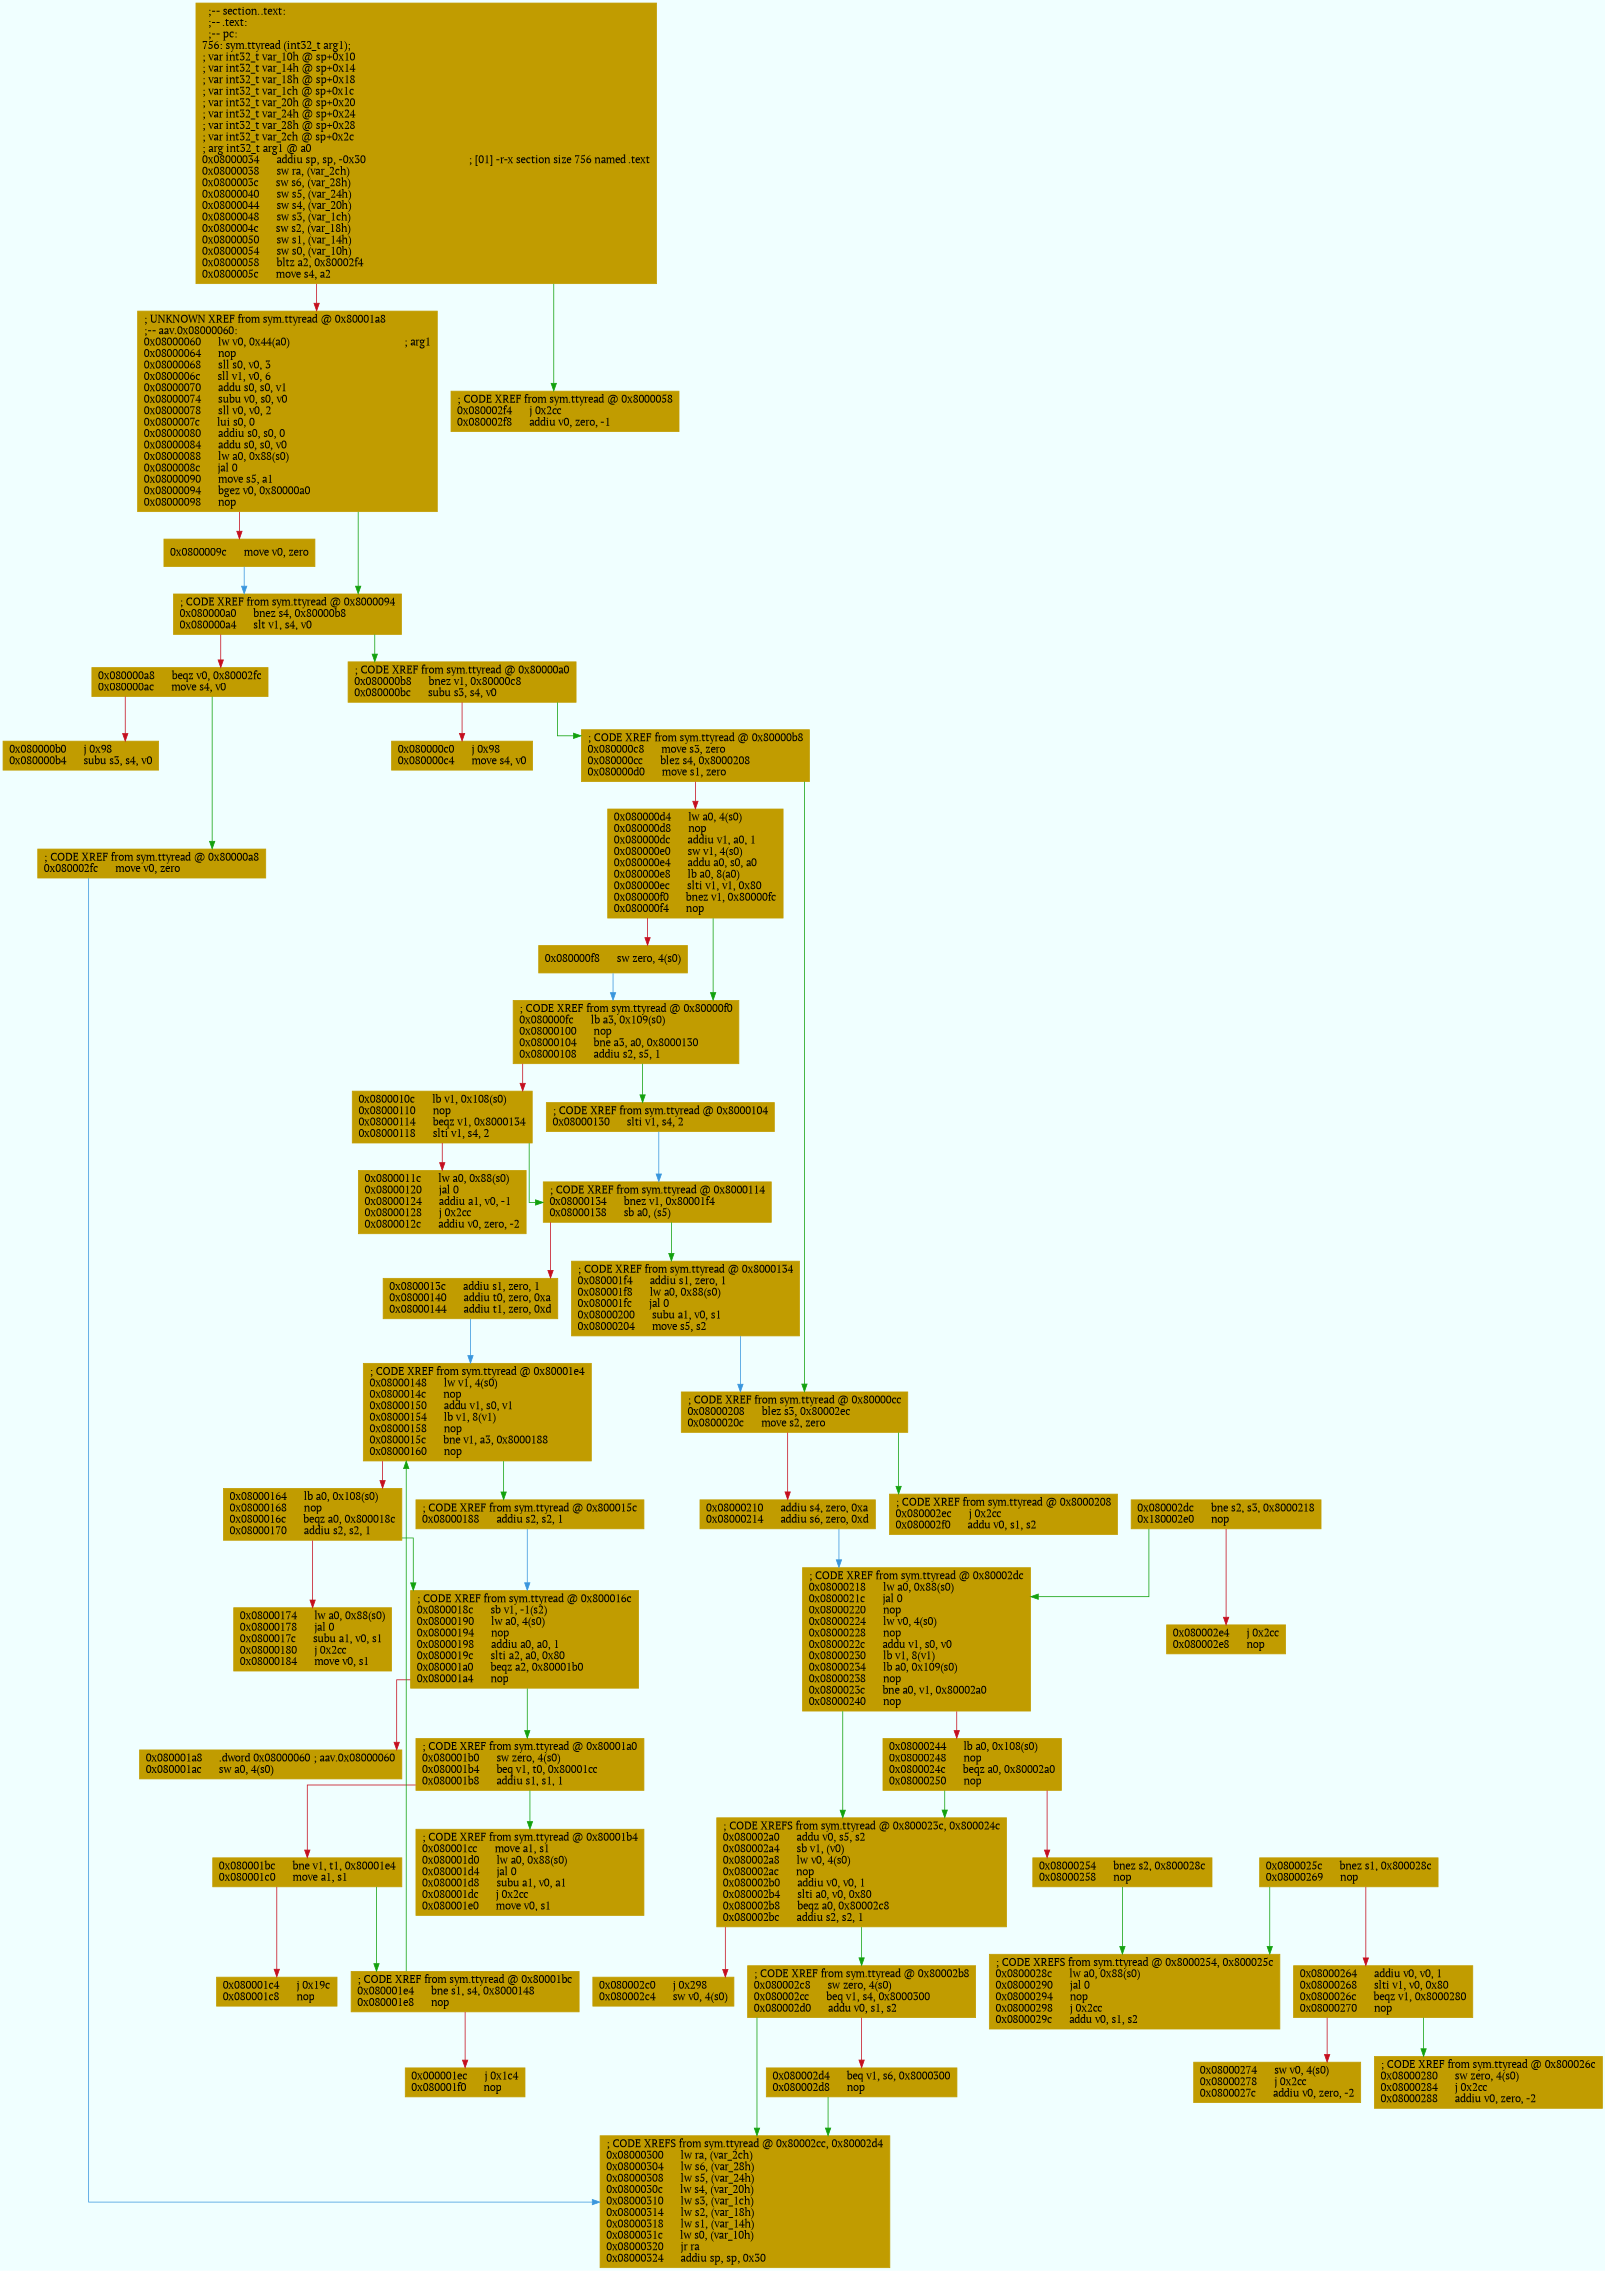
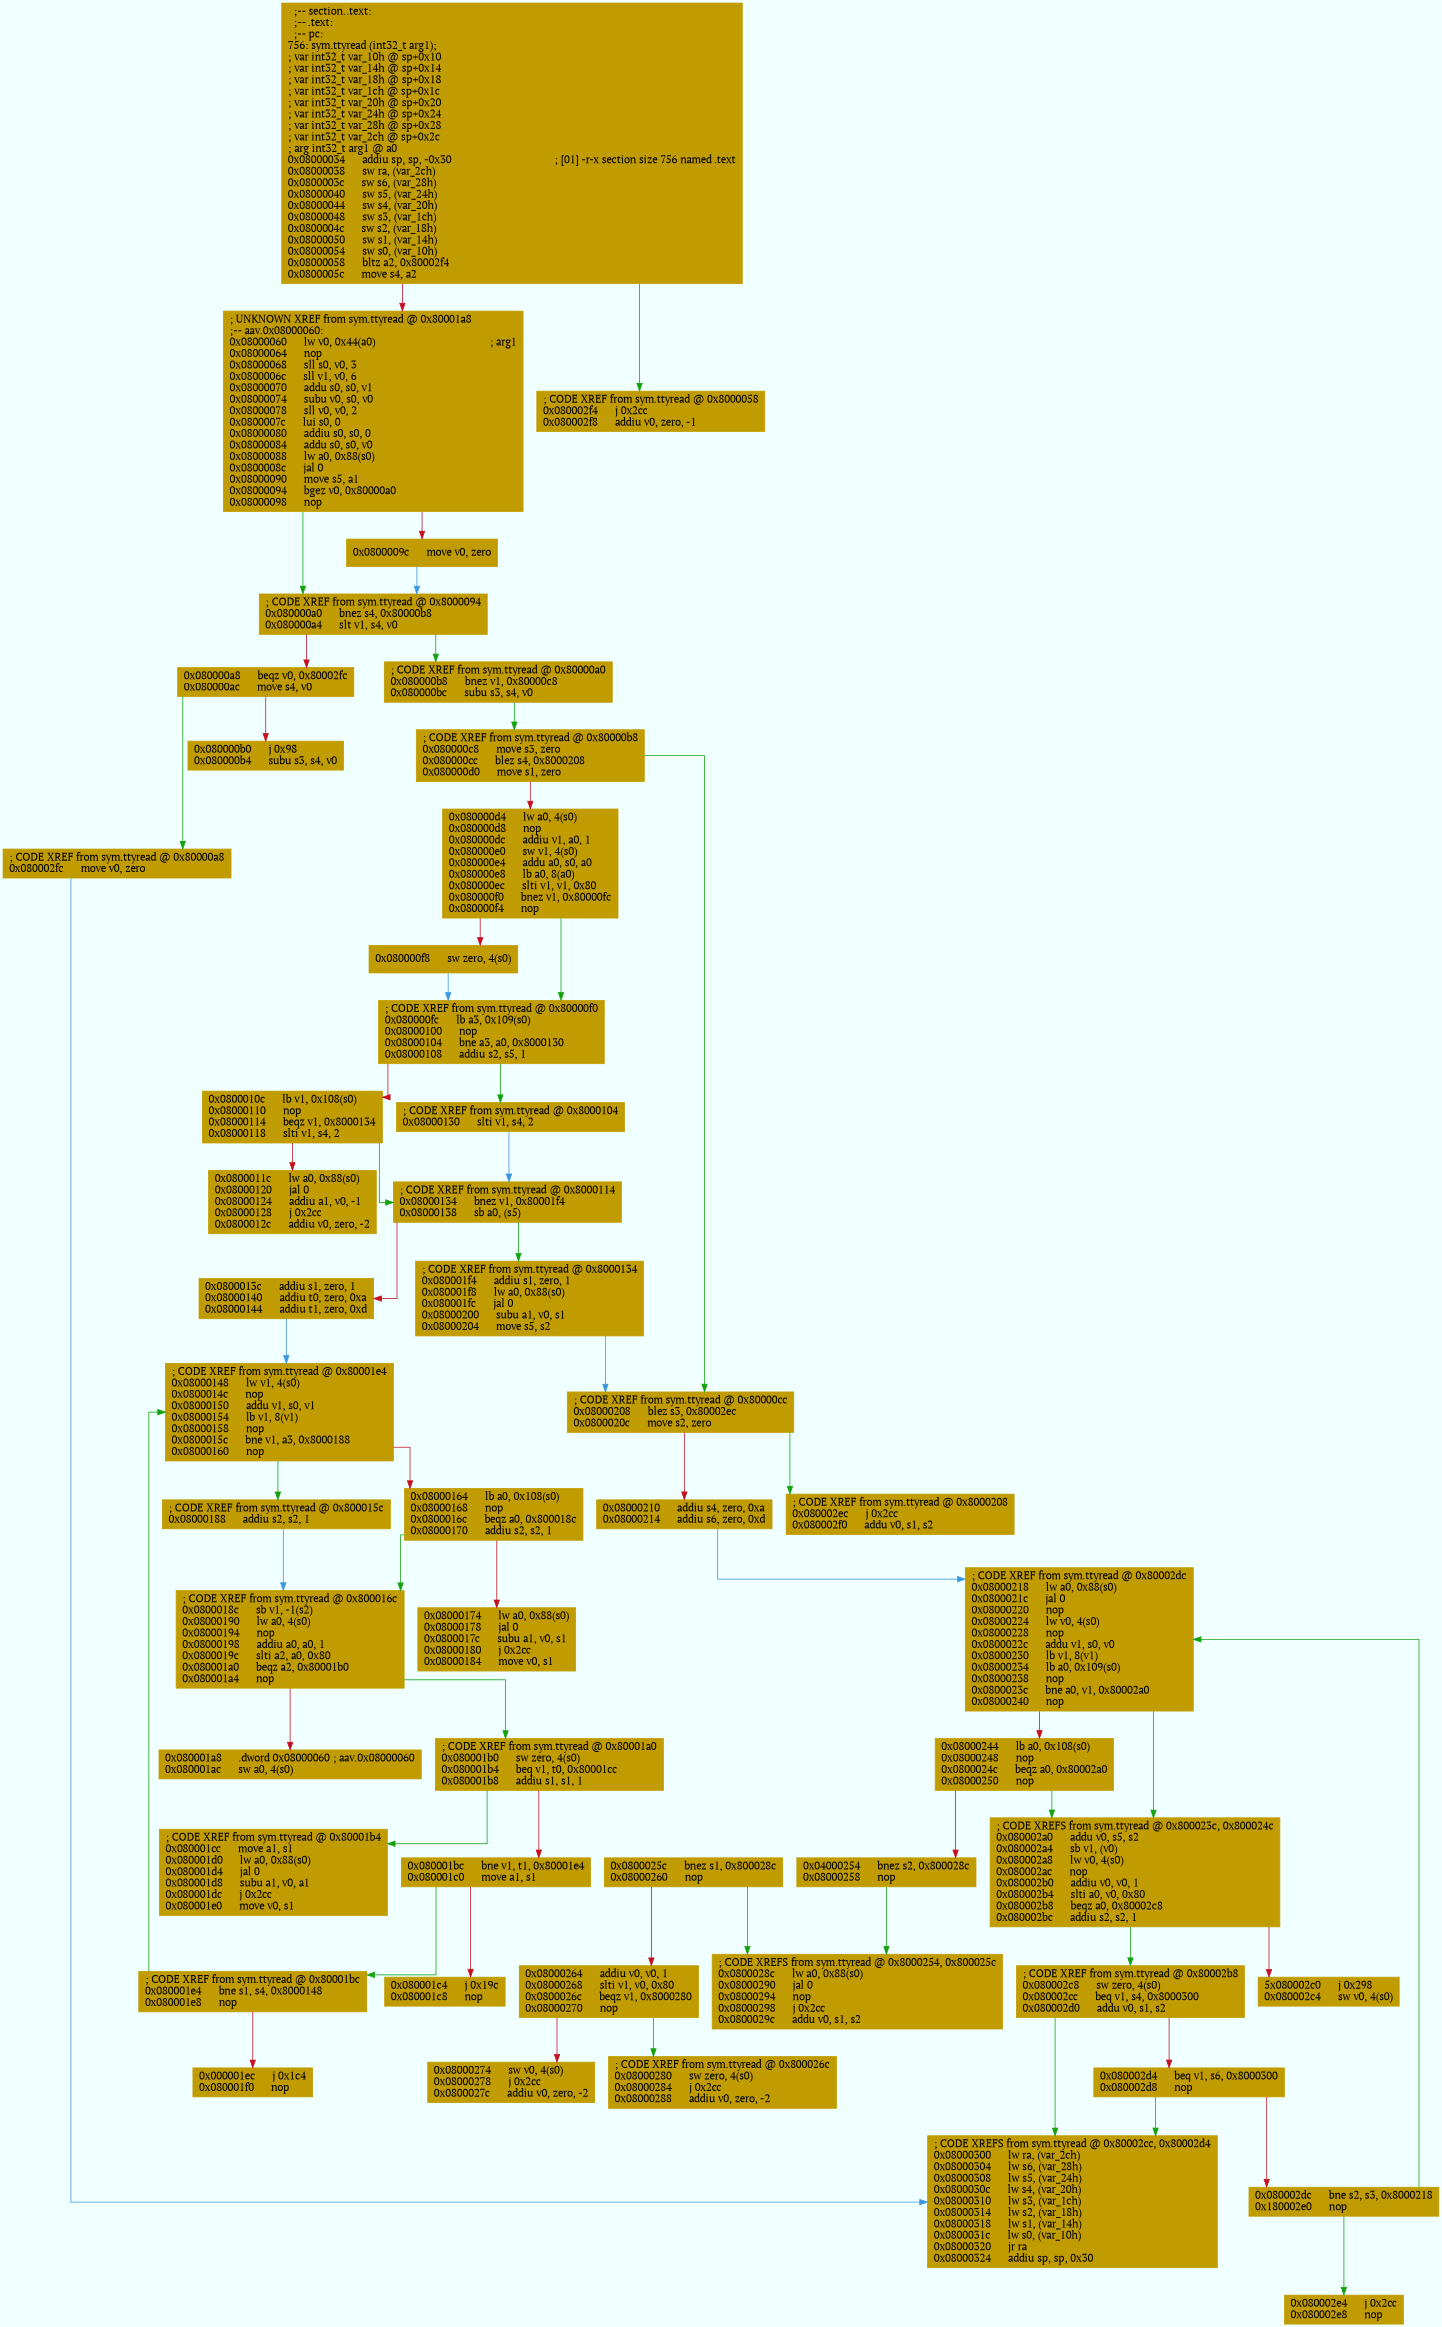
node "0x080000c0      j 0x98 0x080000c4      move s4, v0": removed
edge "0x080002dc      bne s2, s3, 0x8000218 0x180002e0      nop" -> "0x080002e4      j 0x2cc 0x080002e8      nop": color #c50f1f -> #13a10e
node "0x08000254      bnez s2, 0x800028c 0x08000258      nop": label "0x08000254      bnez s2, 0x800028c 0x08000258      nop" -> "0x04000254      bnez s2, 0x800028c 0x08000258      nop"
node "0x0800025c      bnez s1, 0x800028c 0x08000269      nop": label "0x0800025c      bnez s1, 0x800028c 0x08000269      nop" -> "0x0800025c      bnez s1, 0x800028c 0x08000260      nop"
node "0x080002c0      j 0x298 0x080002c4      sw v0, 4(s0)": label "0x080002c0      j 0x298 0x080002c4      sw v0, 4(s0)" -> "5x080002c0      j 0x298 0x080002c4      sw v0, 4(s0)"
edge "0x080002d4      beq v1, s6, 0x8000300 0x080002d8      nop" -> "0x080002dc      bne s2, s3, 0x8000218 0x180002e0      nop": added
